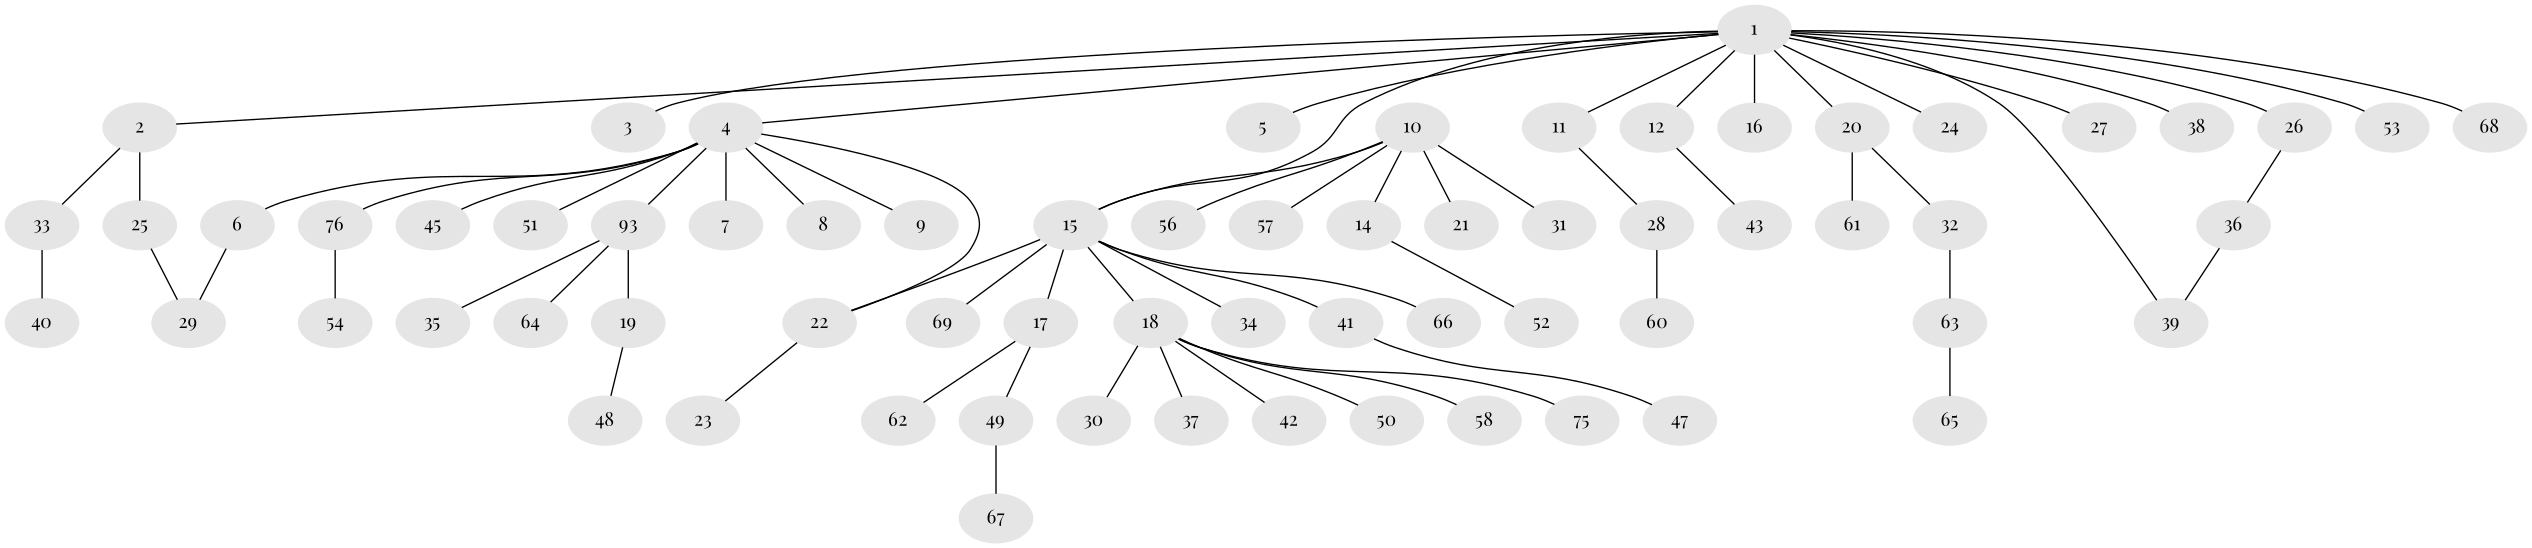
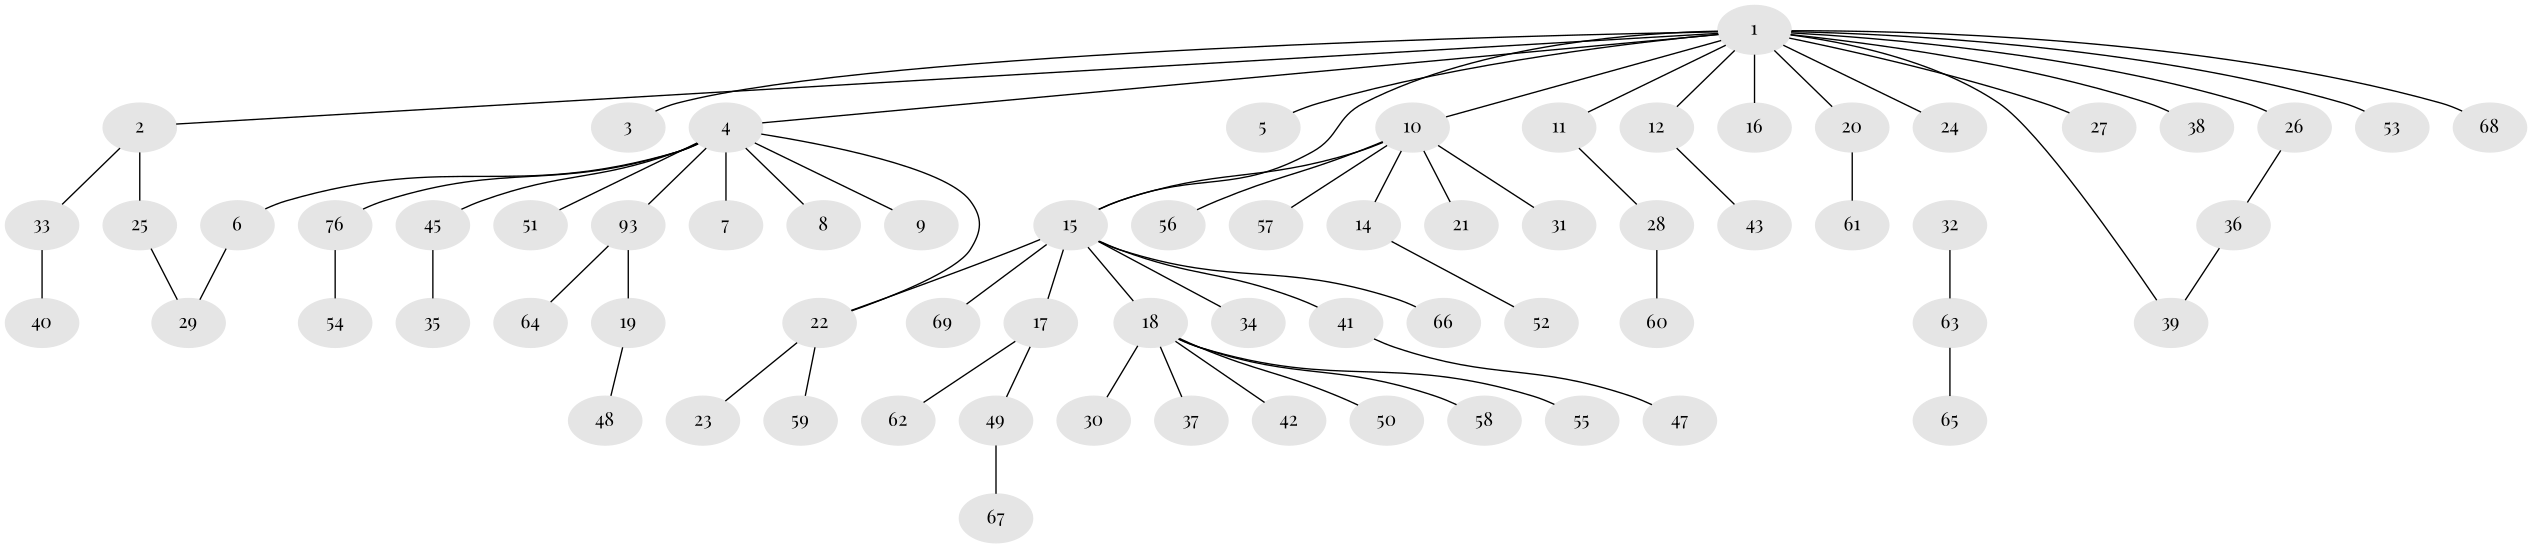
edge "1" -- "10": added
edge "20" -- "32": removed
edge "93" -- "35": now "45" -- "35"
node "59": added
node "75": label "75" -> "55"
